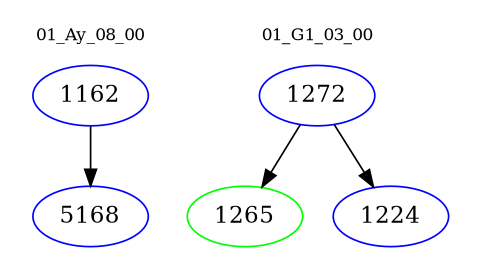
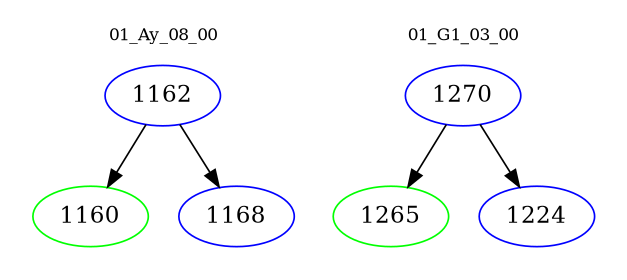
node "1272": label "1272" -> "1270"
node "5168": label "5168" -> "1168"
node "1160": added
